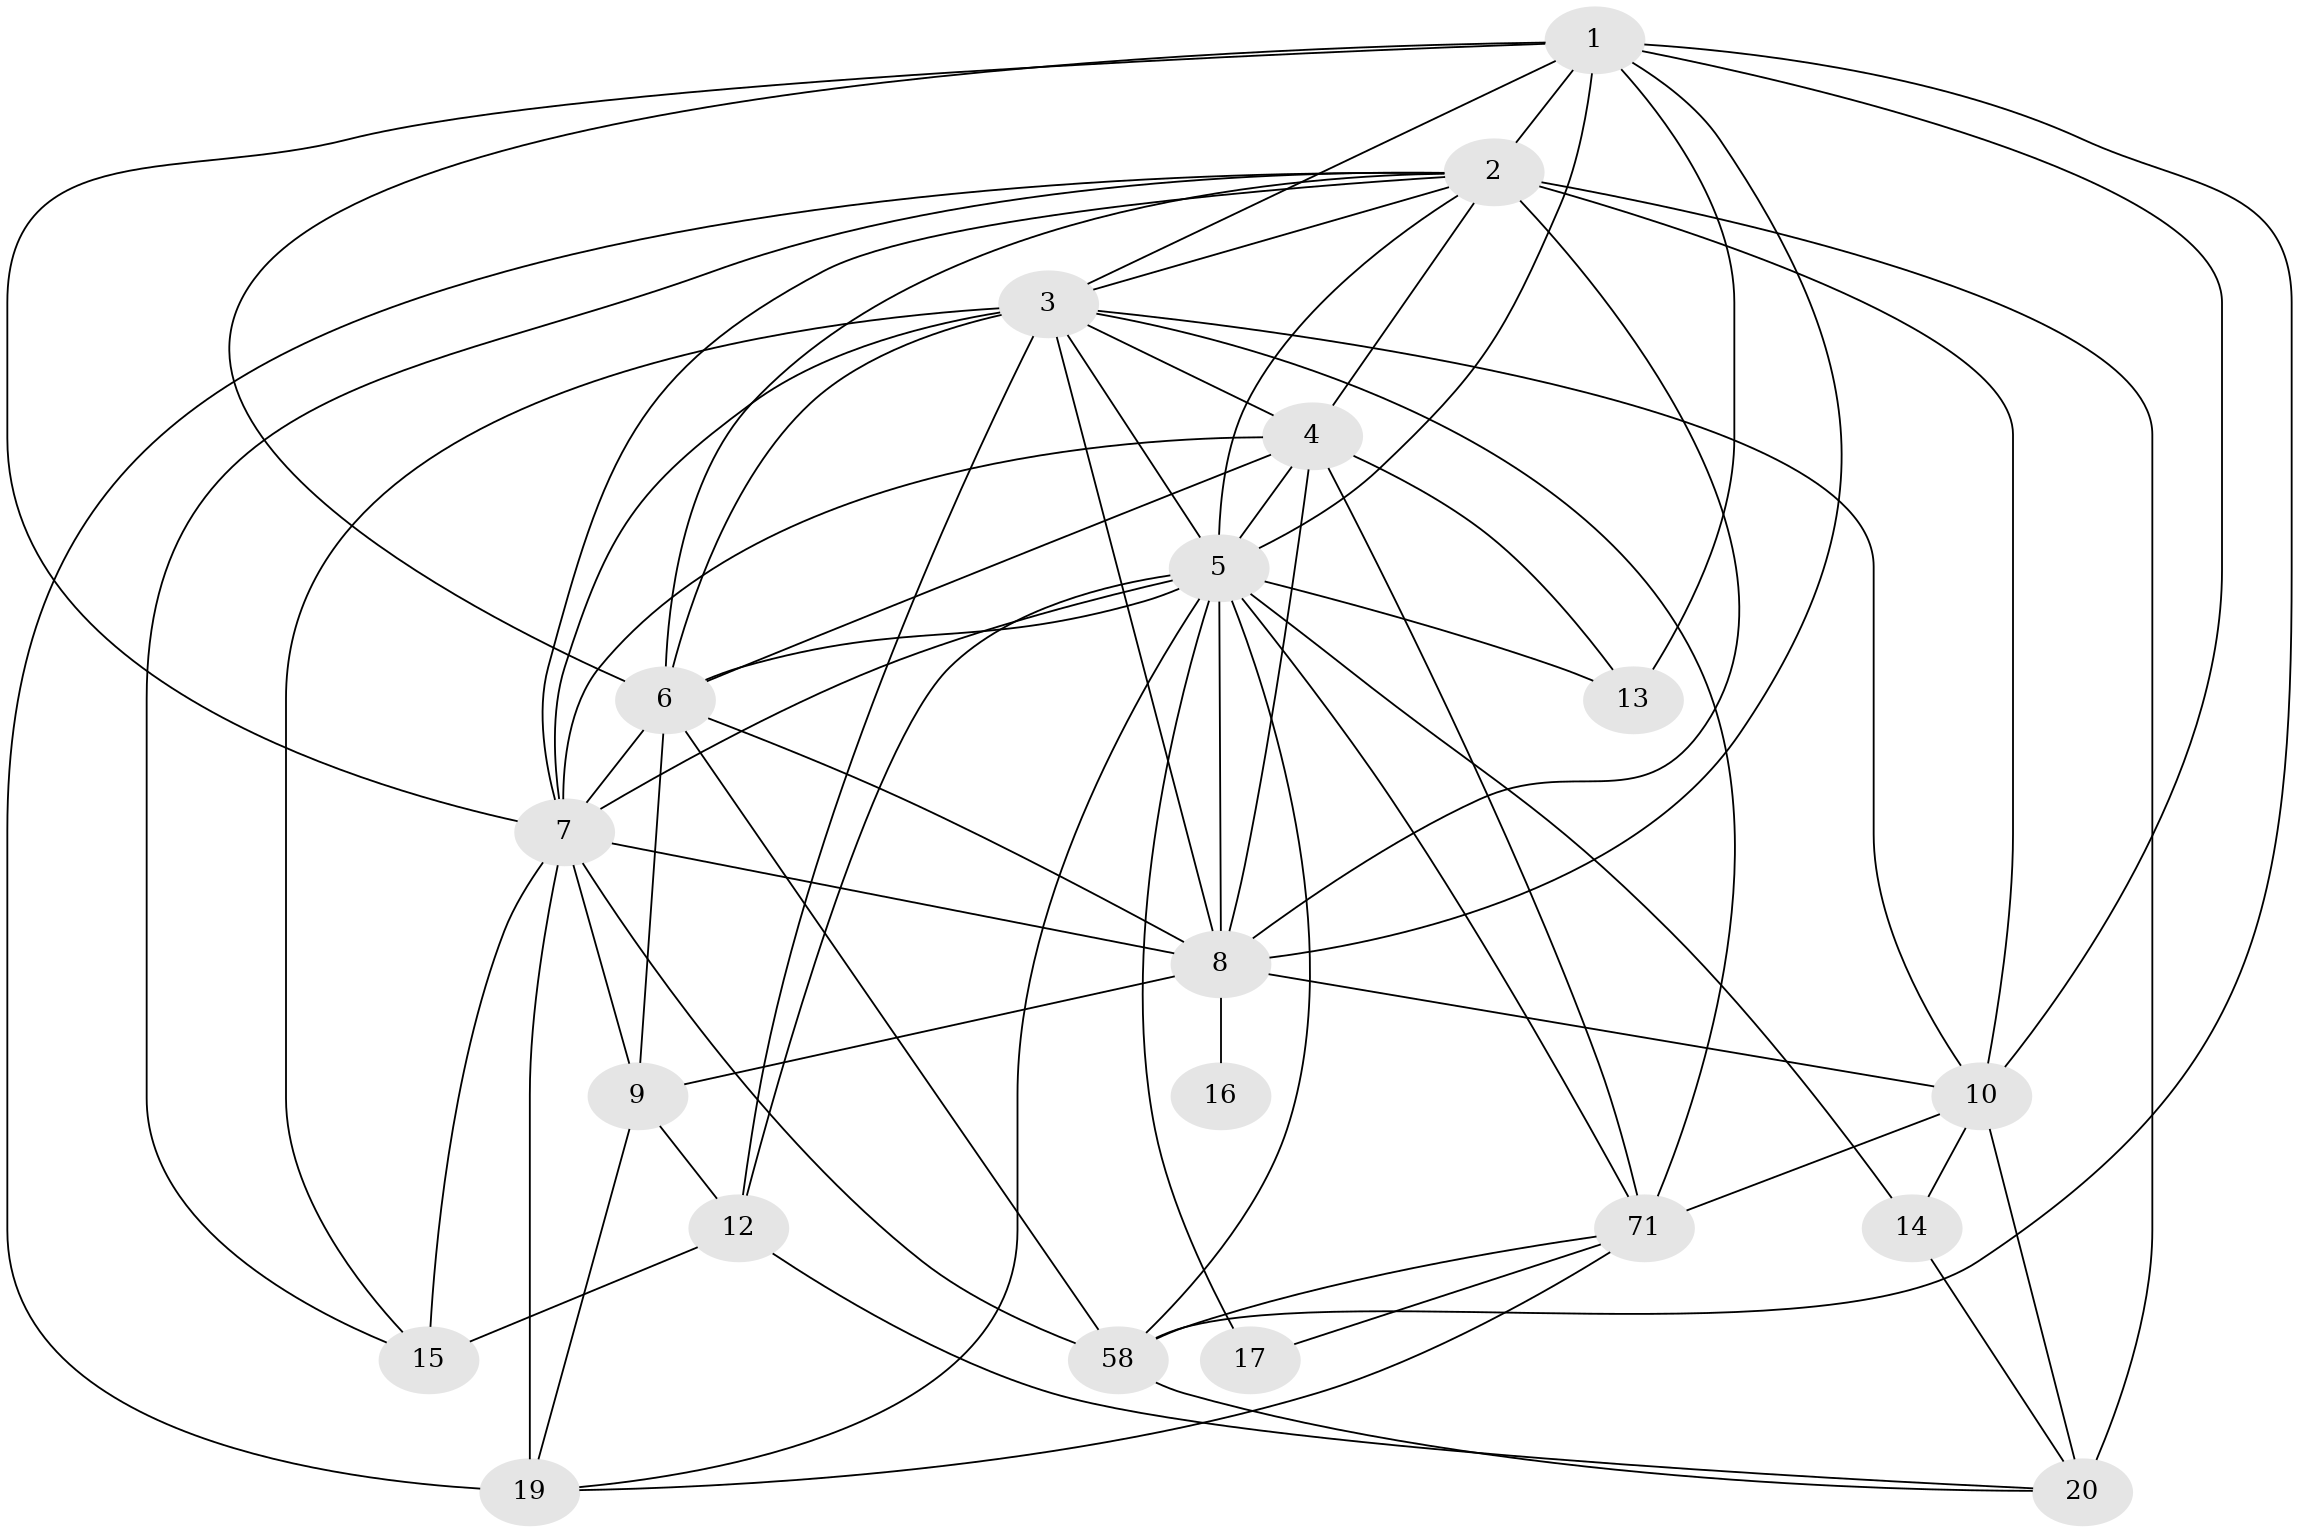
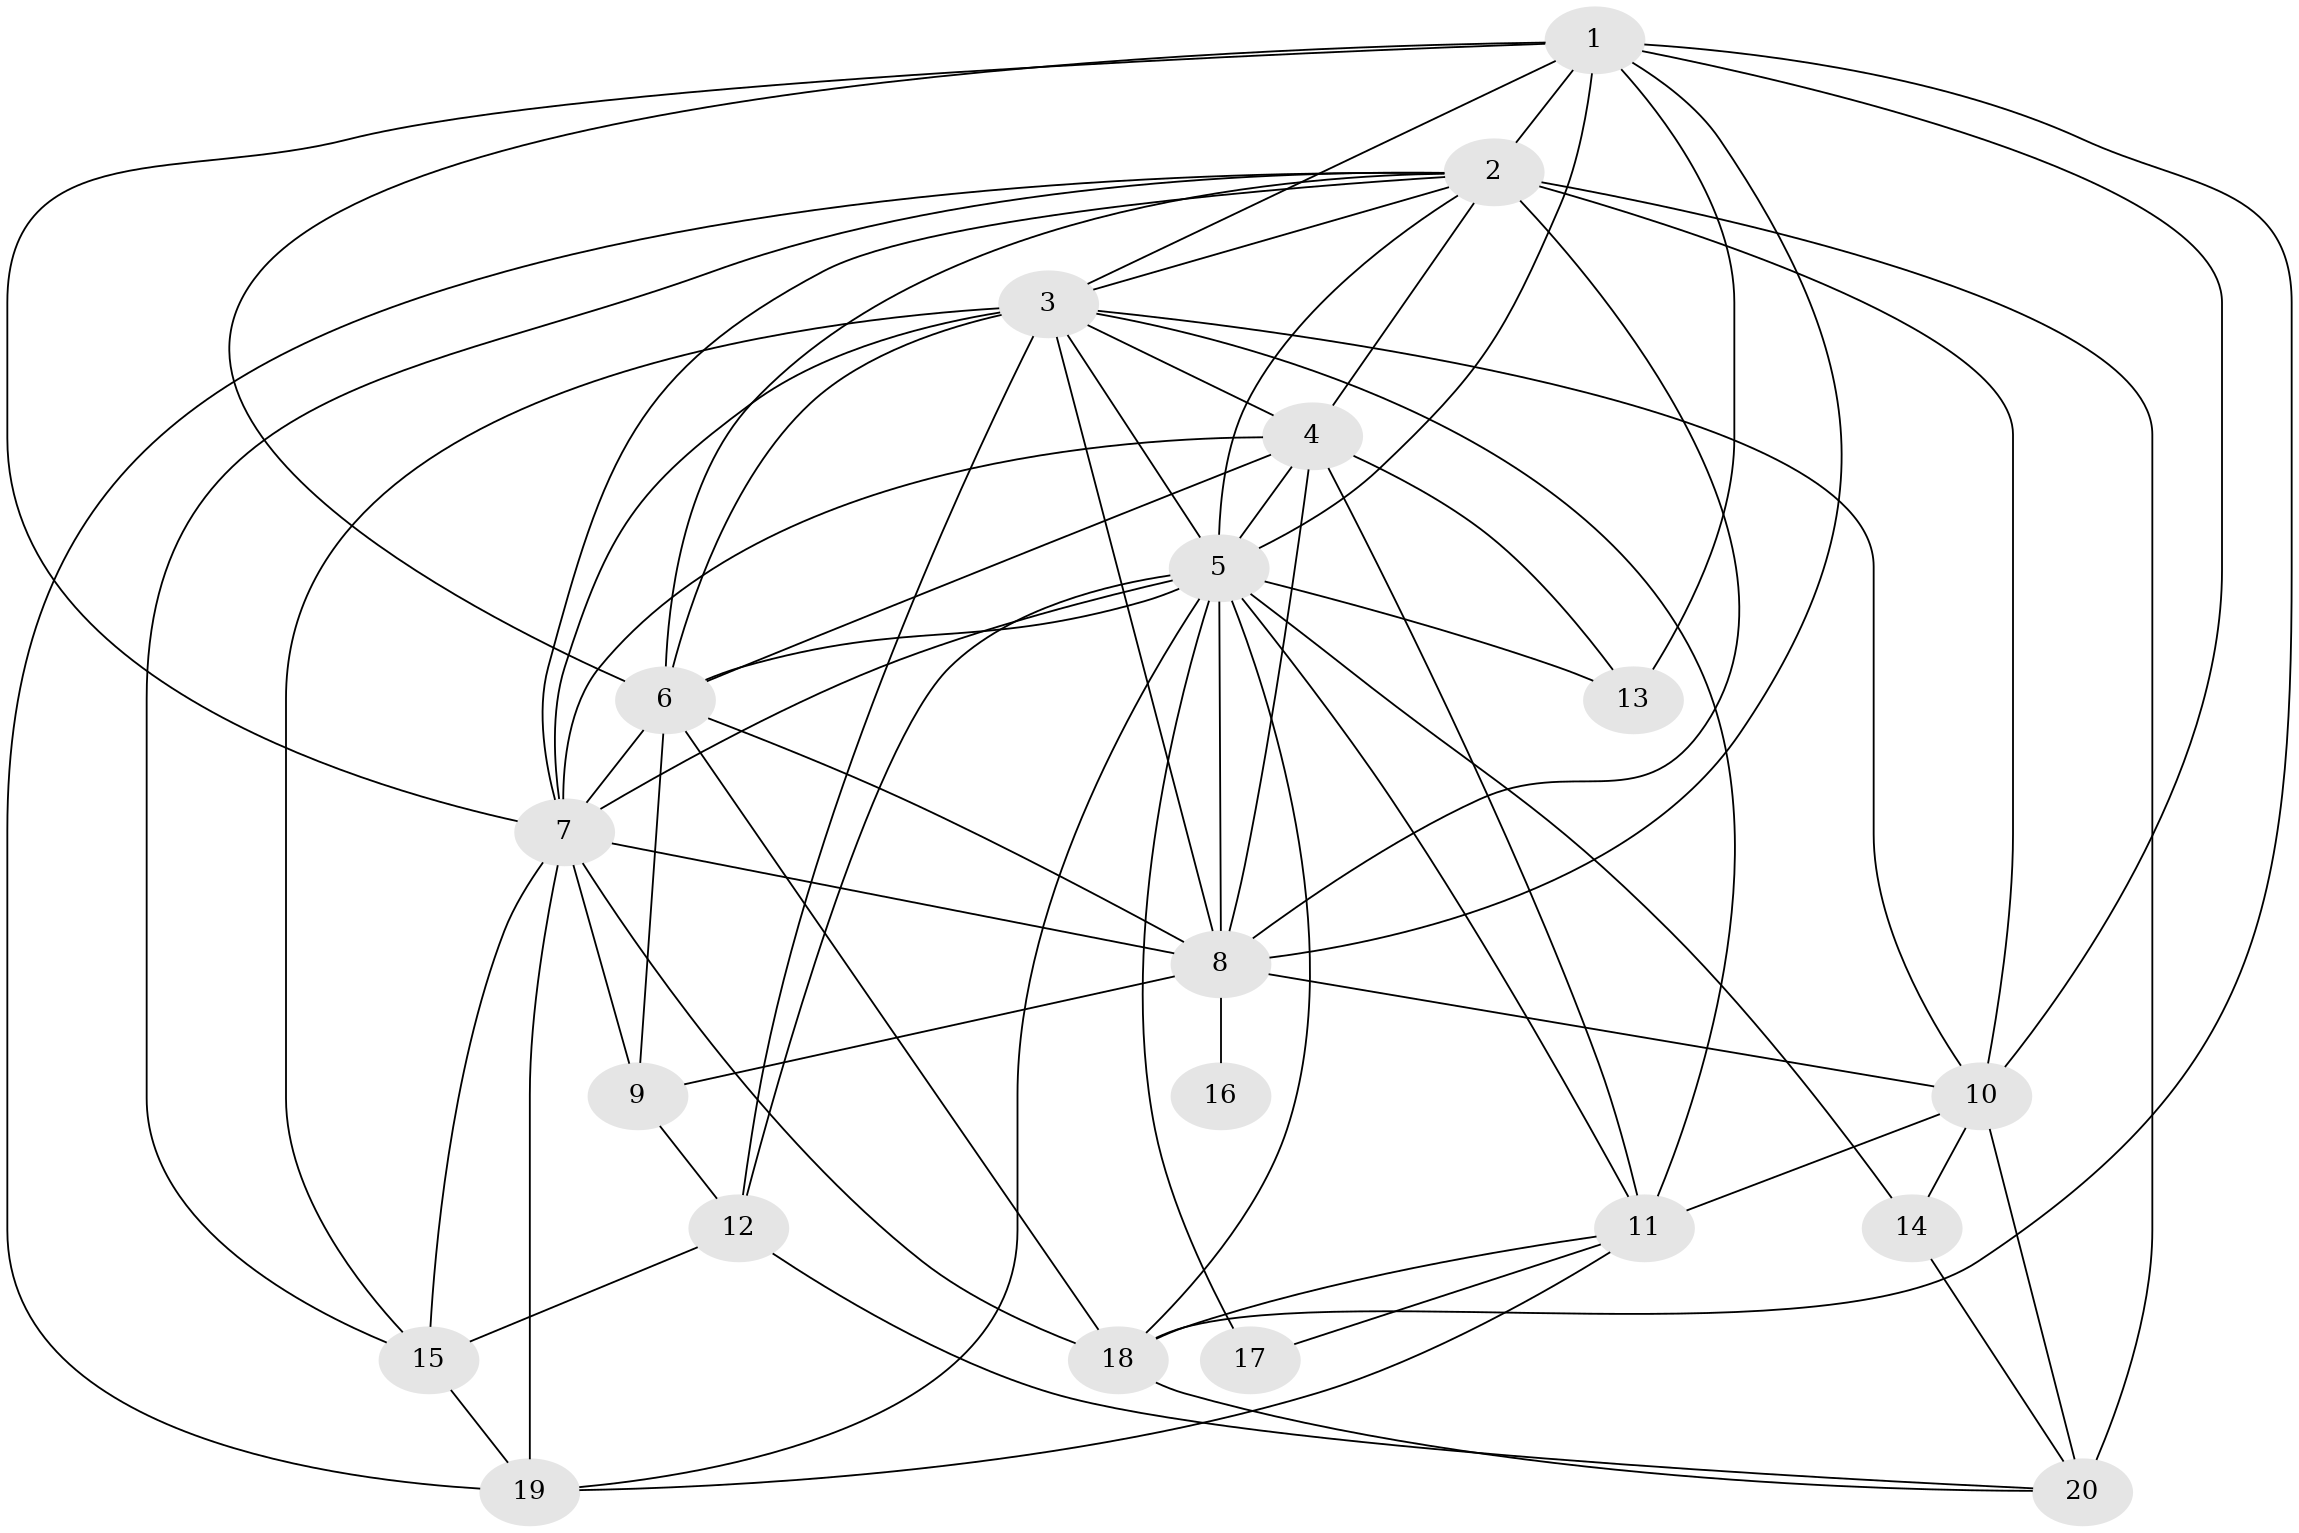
node "71": label "71" -> "11"
edge "9" -- "19": now "15" -- "19"
node "58": label "58" -> "18"
